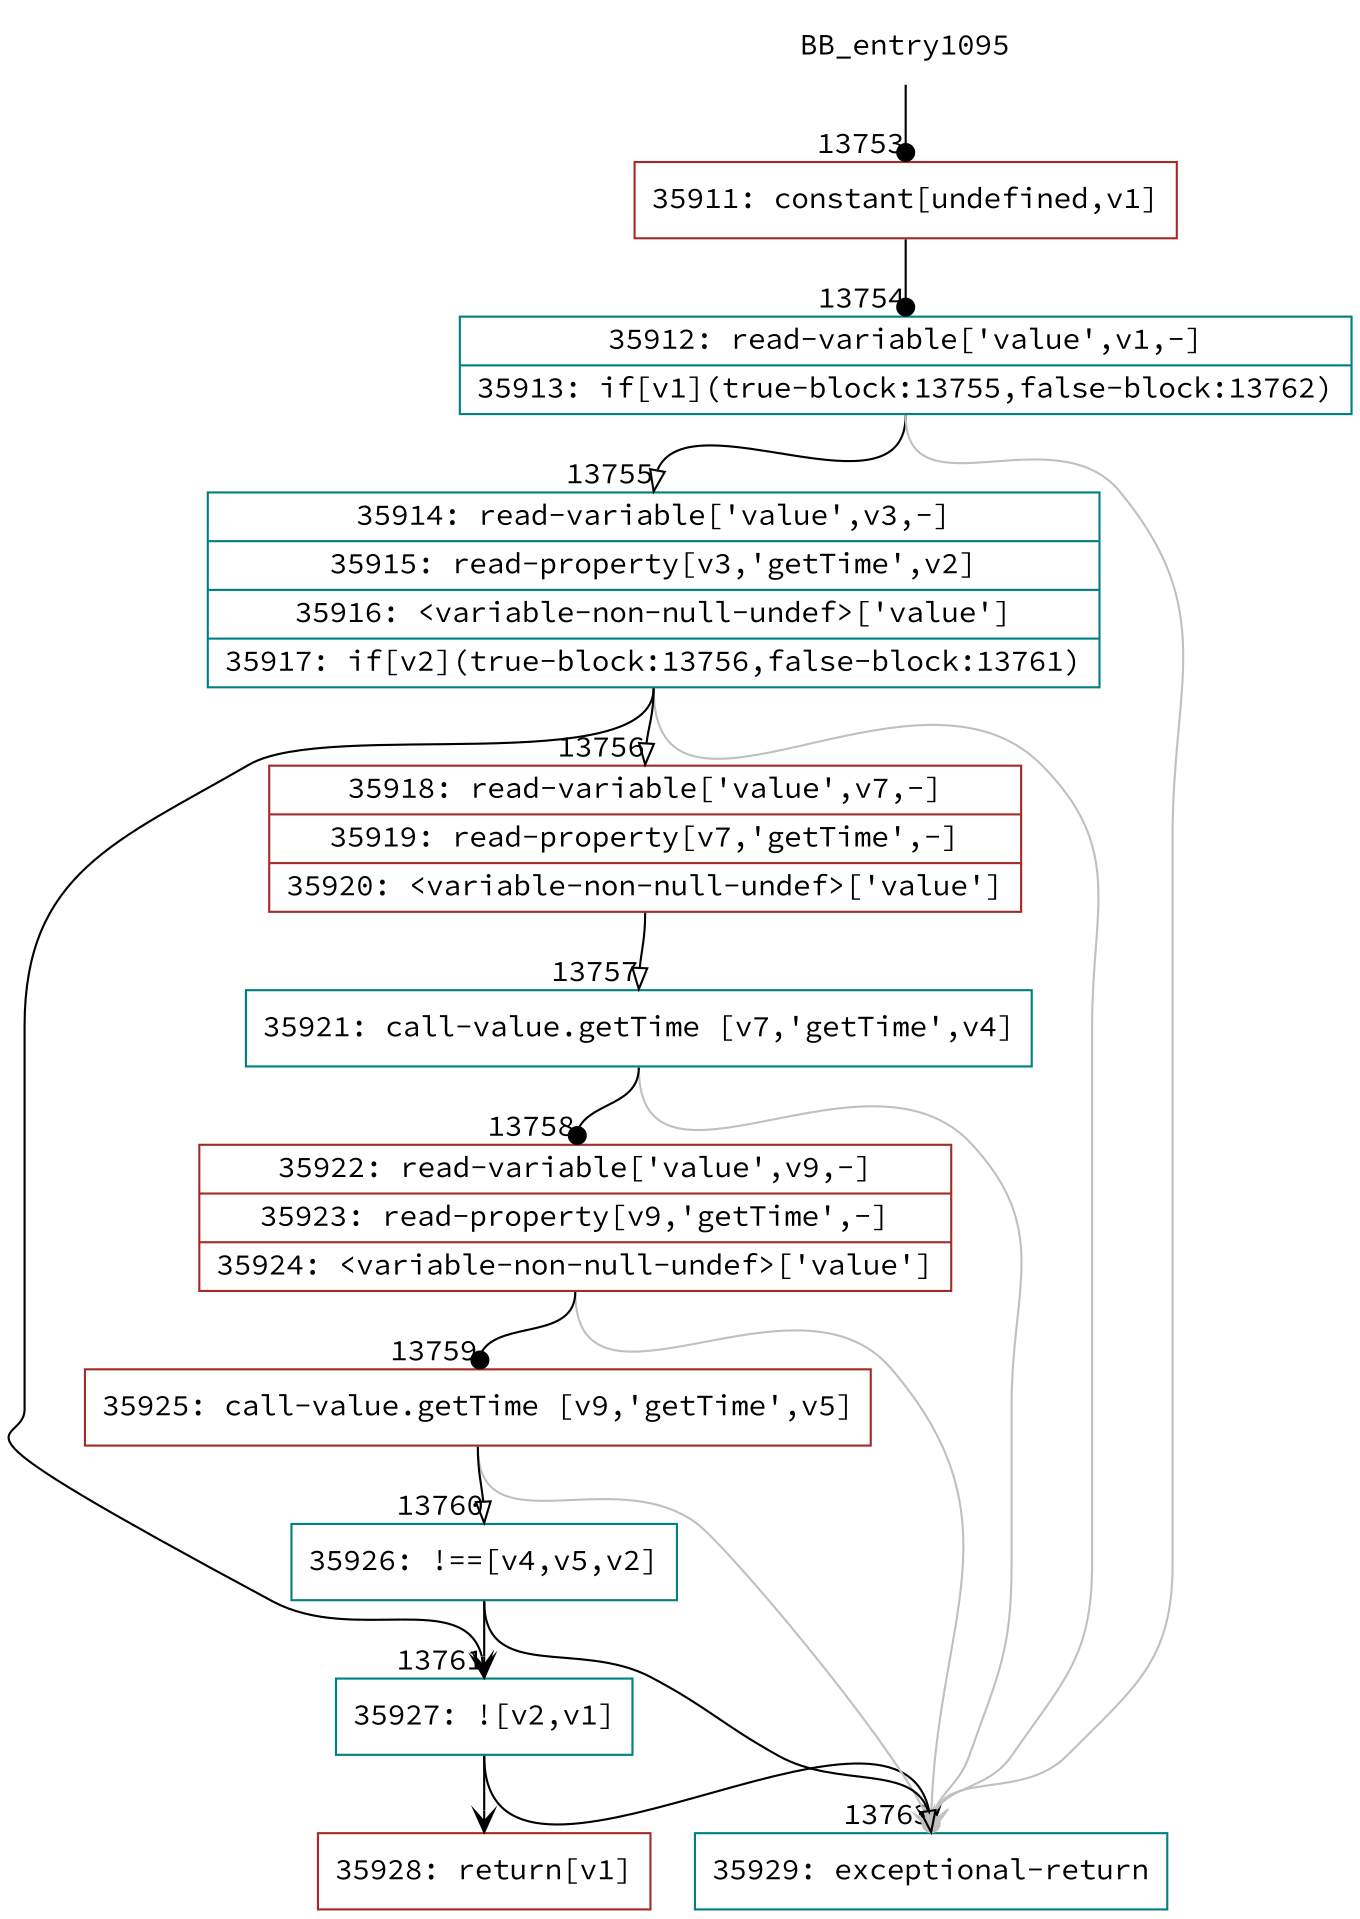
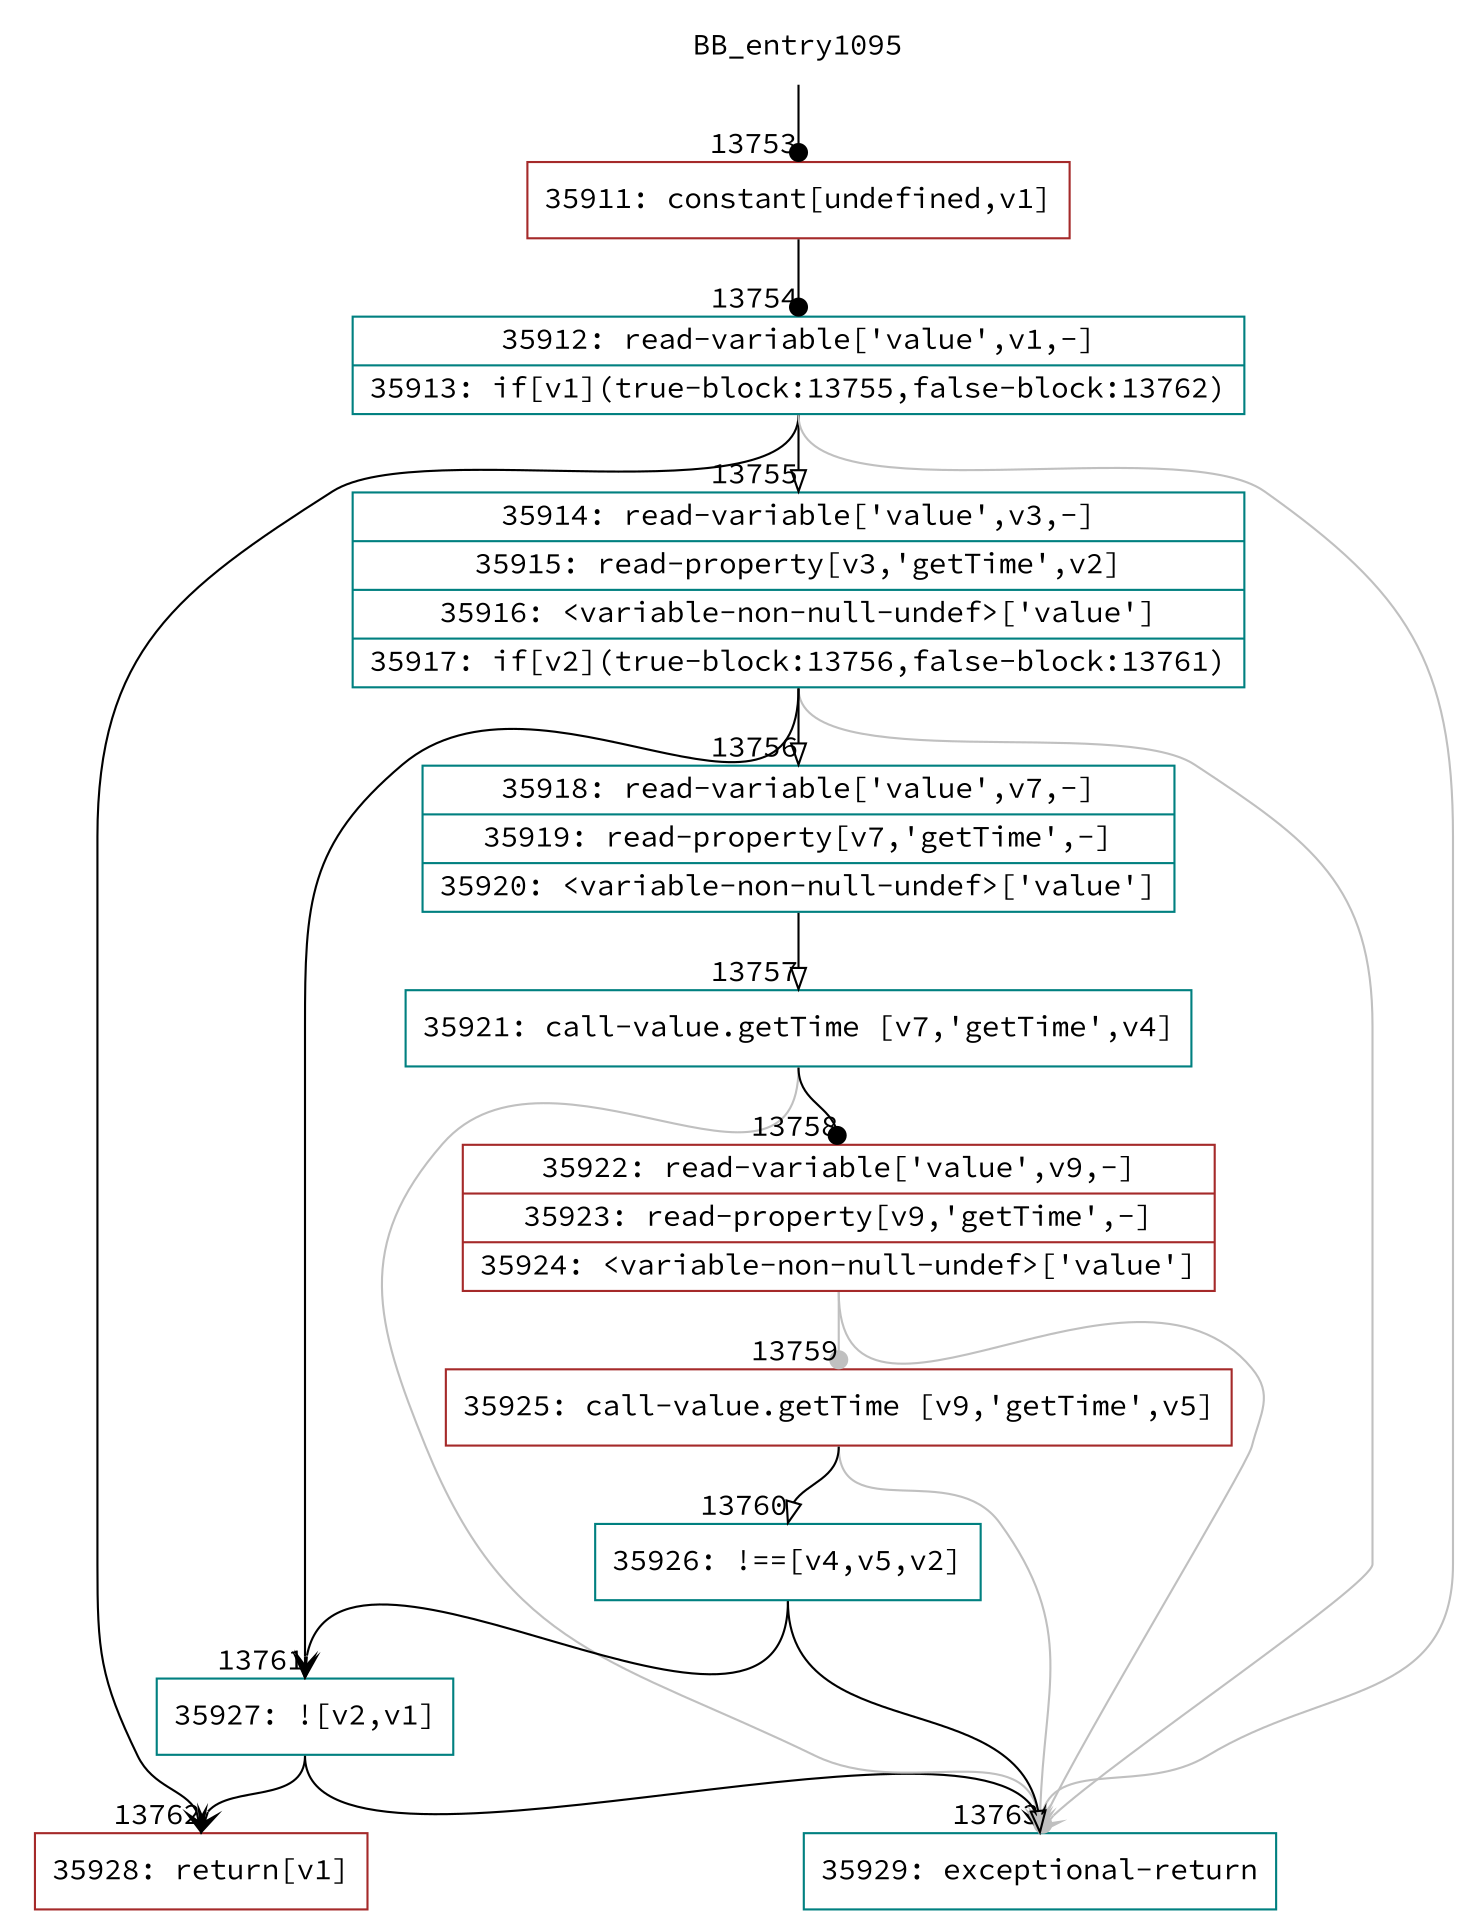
node "35918: read-variable['value',v7,-]": color brown -> teal
edge "35912: read-variable['value',v1,-]" -> "35928: return[v1]": added
edge "35922: read-variable['value',v9,-]" -> "35925: call-value.getTime [v9,'getTime',v5]": color black -> gray
